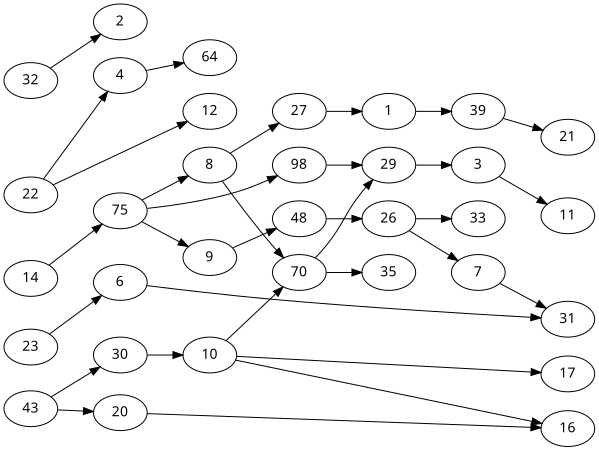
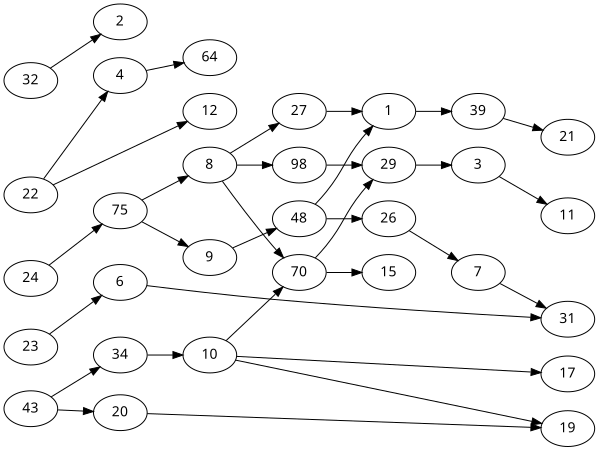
edge "48" -> "1": added
edge "75" -> "98": now "8" -> "98"
node "33": removed
node "35": label "35" -> "15"
node "14": label "14" -> "24"
node "30": label "30" -> "34"
node "16": label "16" -> "19"
